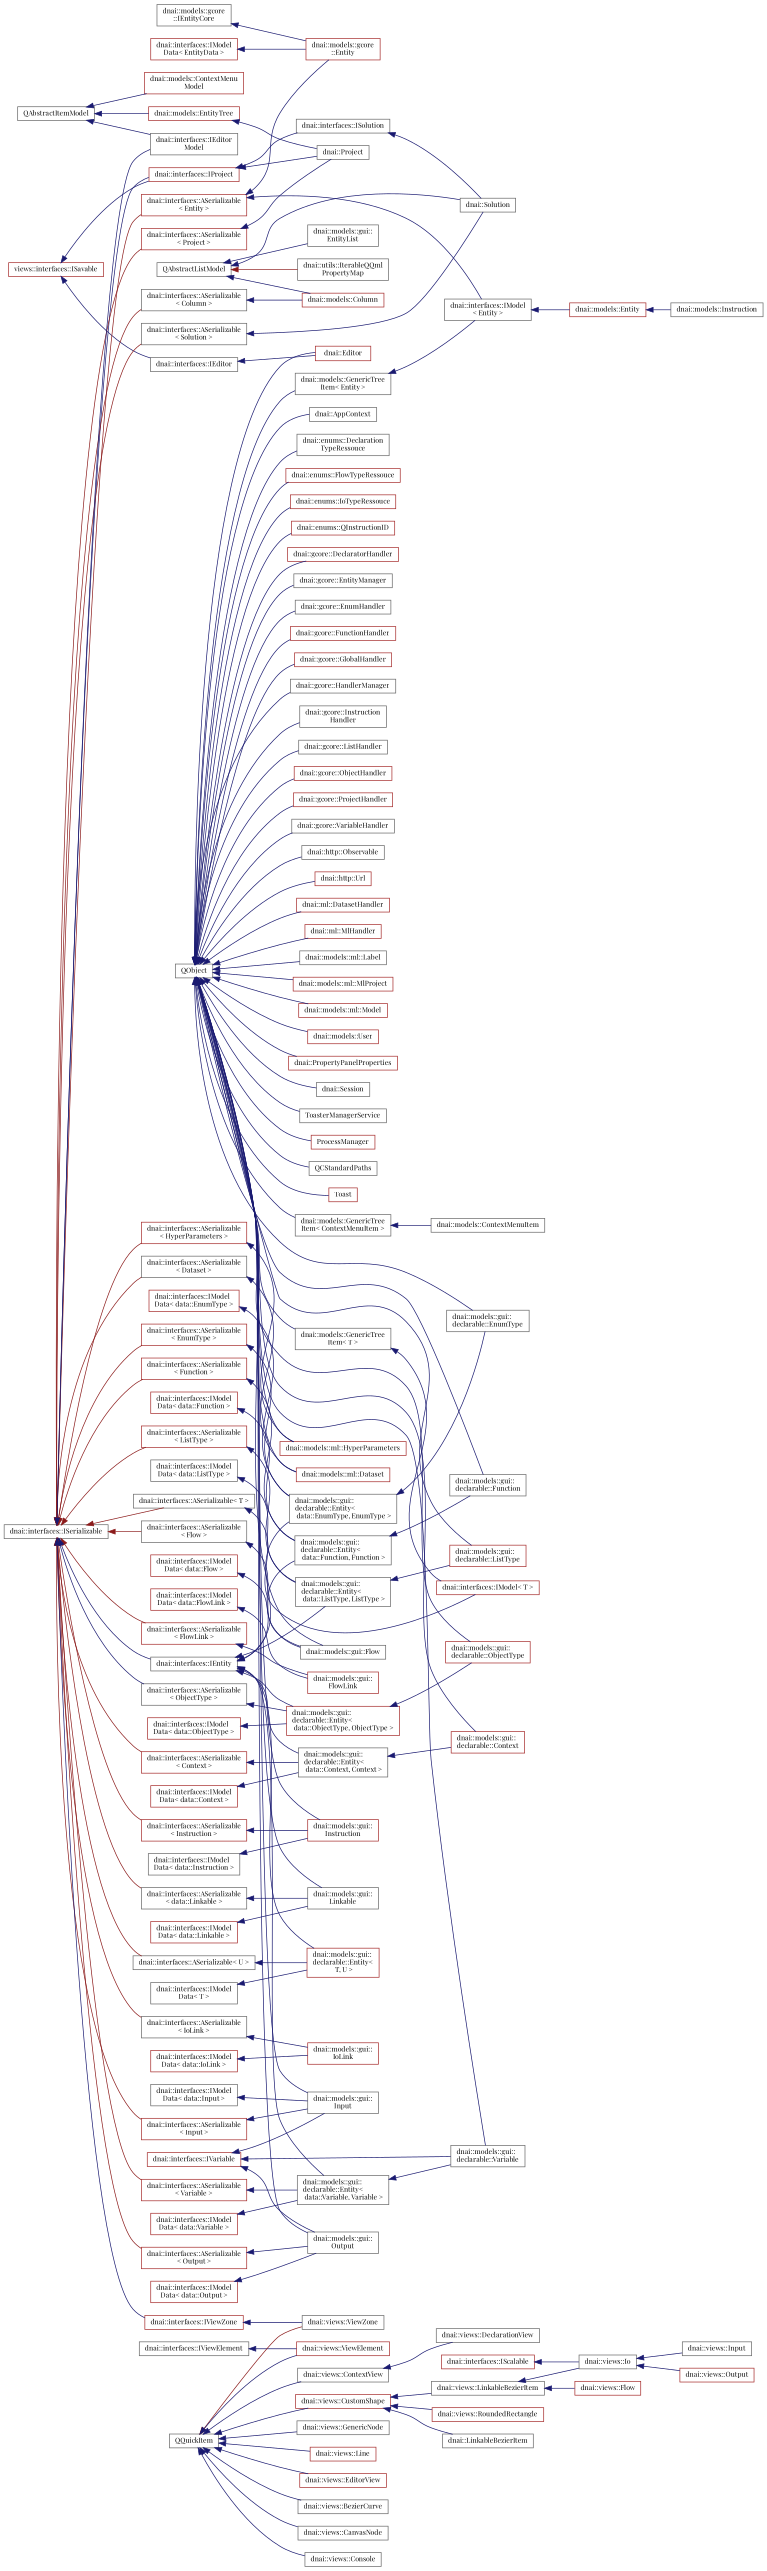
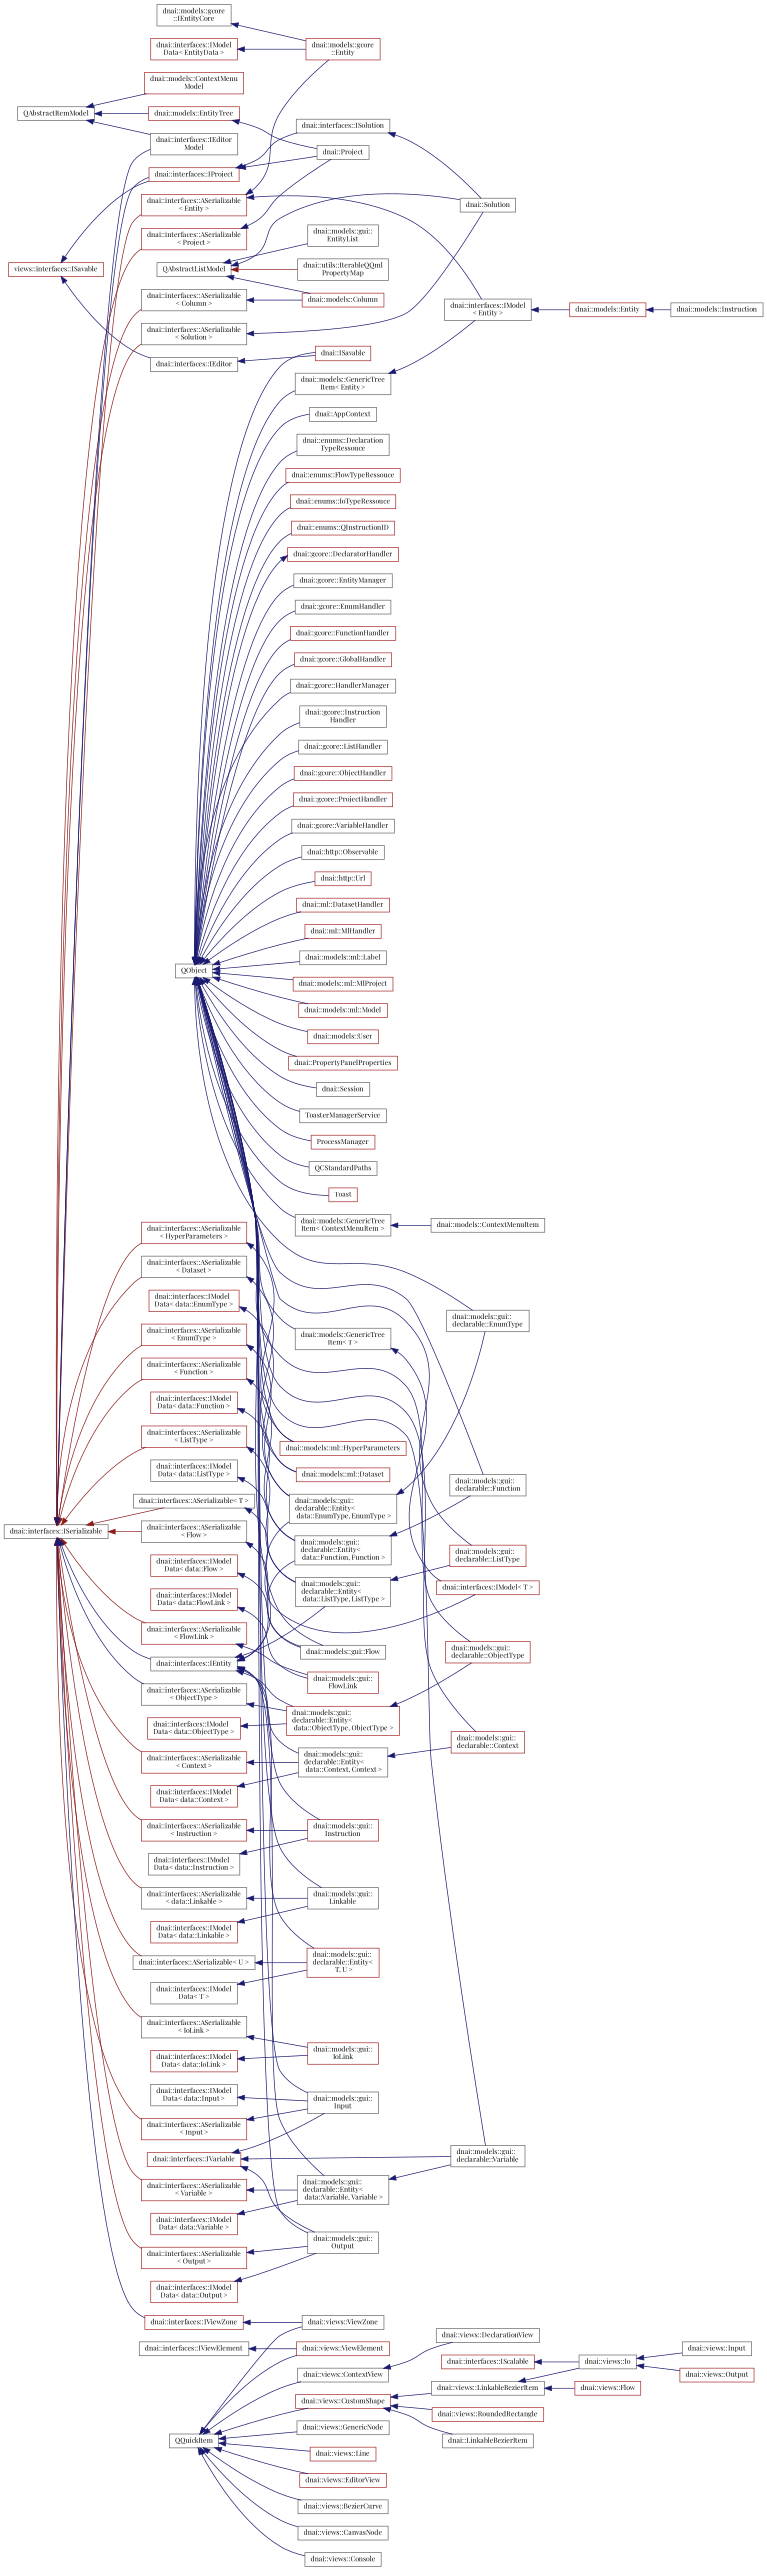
node "dnai::Editor": label "dnai::Editor" -> "dnai::ISavable"
edge "dnai::gcore::DeclaratorHandler" -> "QObject": reversed
edge "dnai::views::ViewZone" -> "QQuickItem": color firebrick4 -> midnightblue
